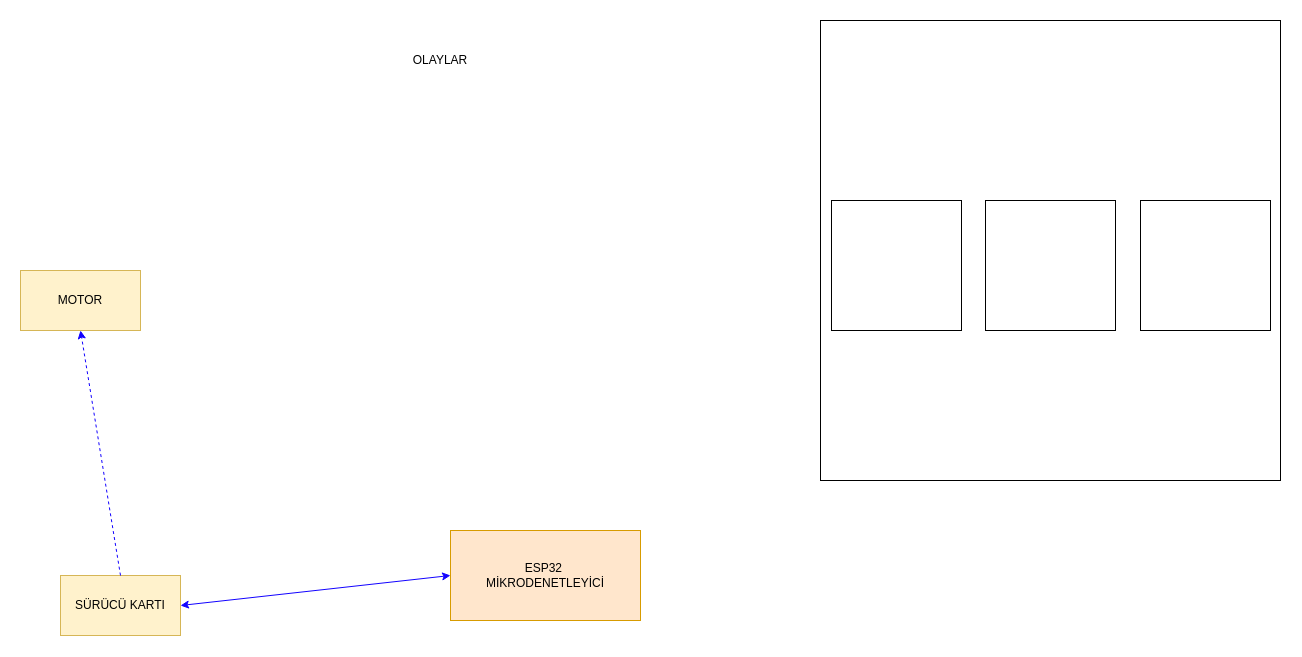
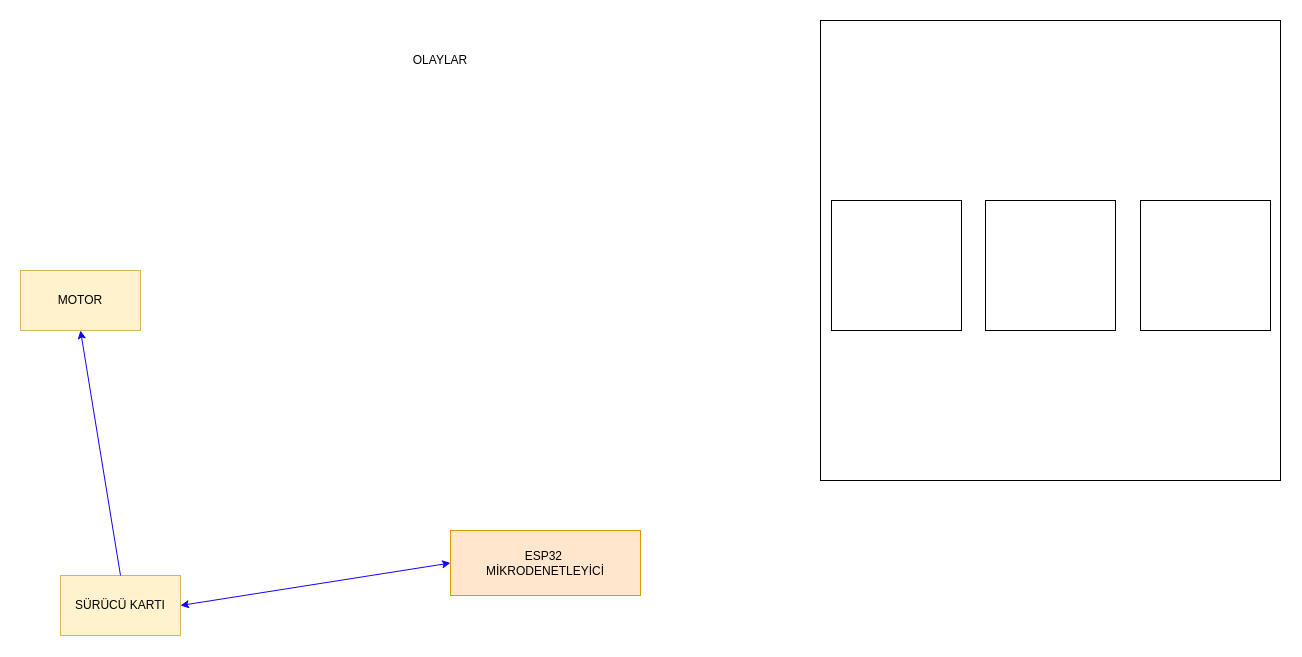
edge "SÜRÜCÜ KARTI" -> "MOTOR": style dashed -> solid
node "ESP32 MİKRODENETLEYİCİ": size 190x90 -> 190x65
